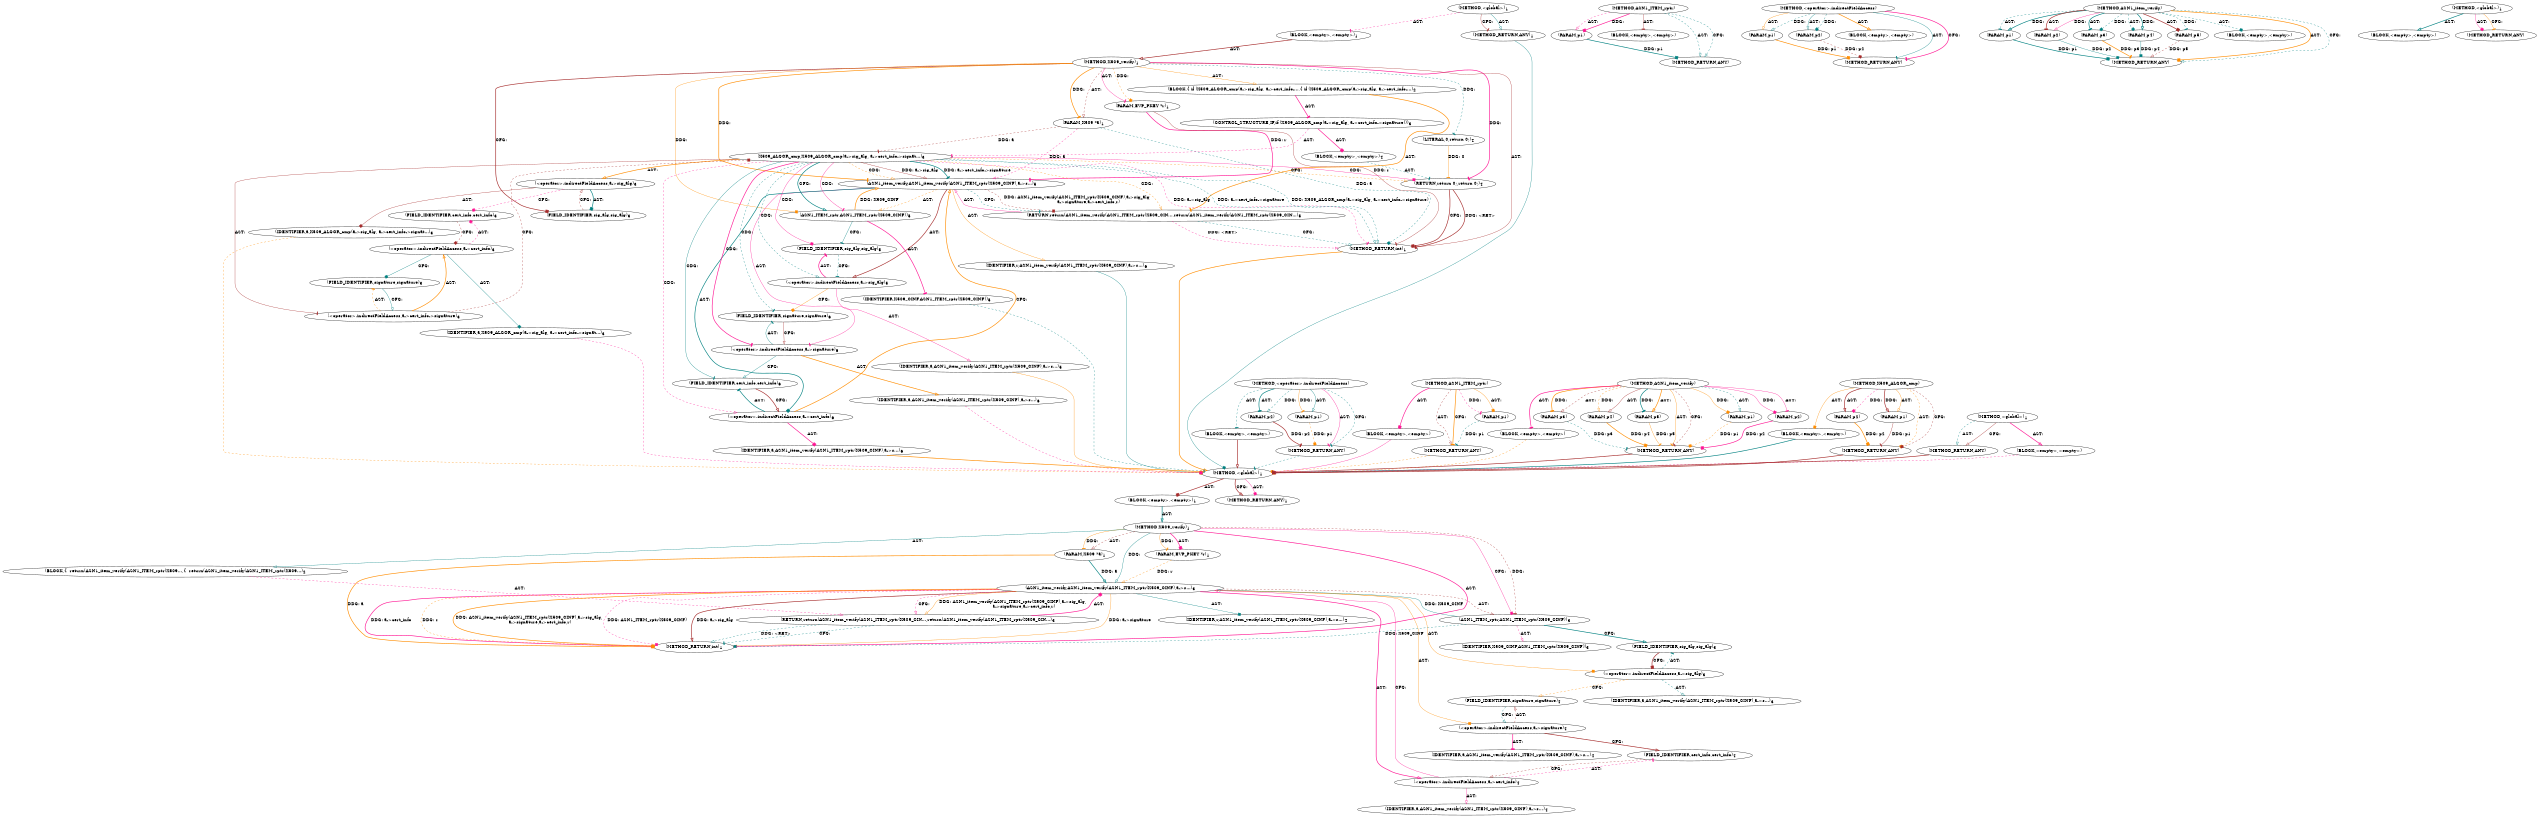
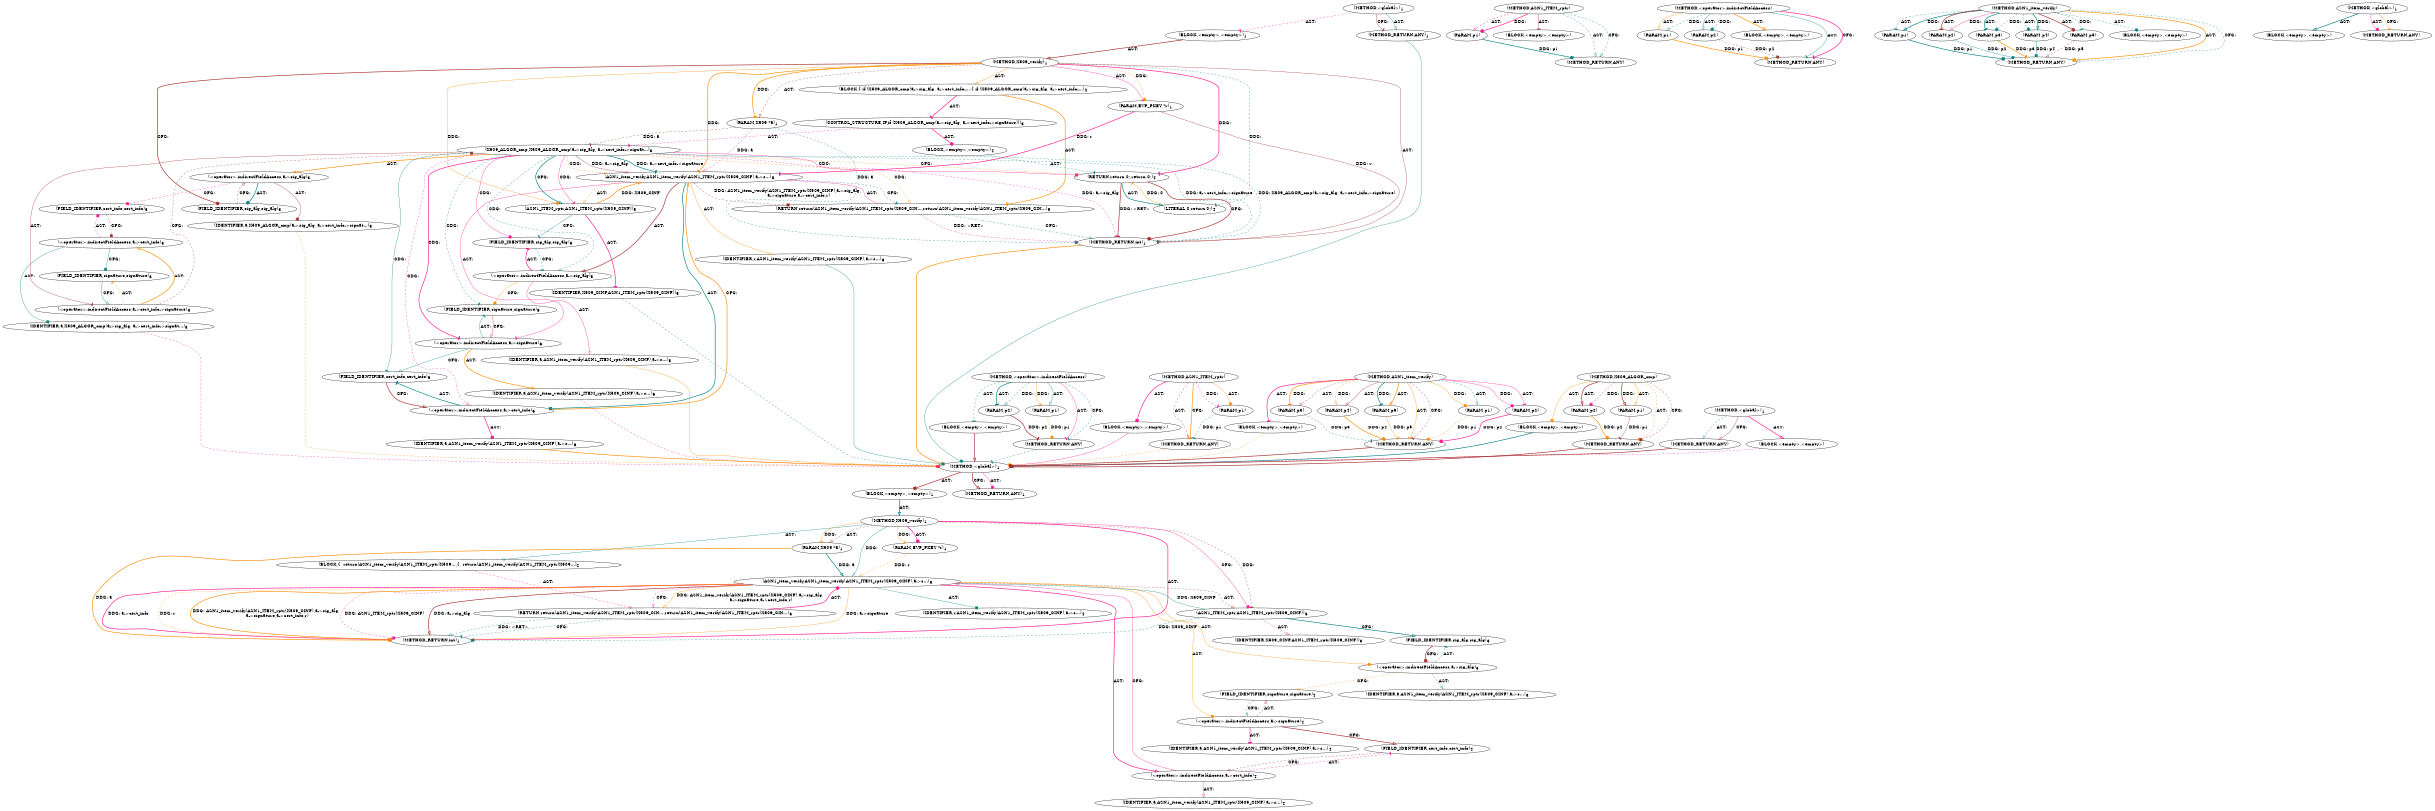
edge "(RETURN,return 0;,return 0;)" -> "(LITERAL,0,return 0;)": added, label "AST:"
